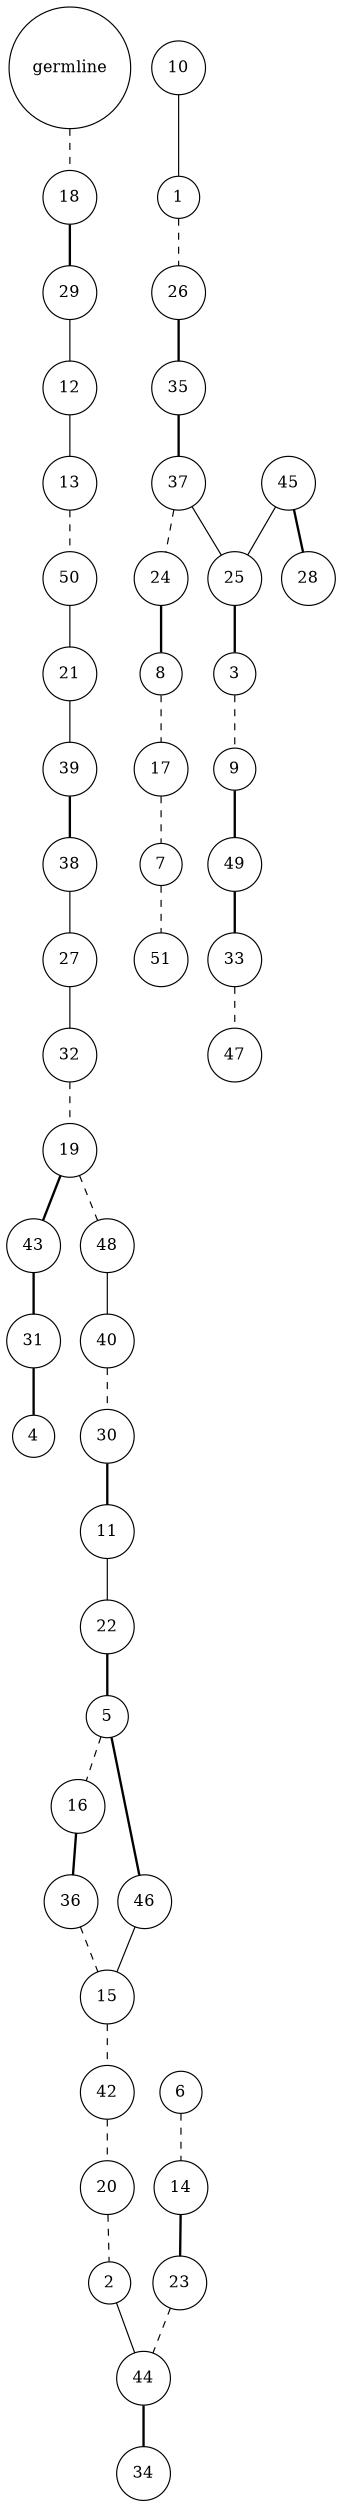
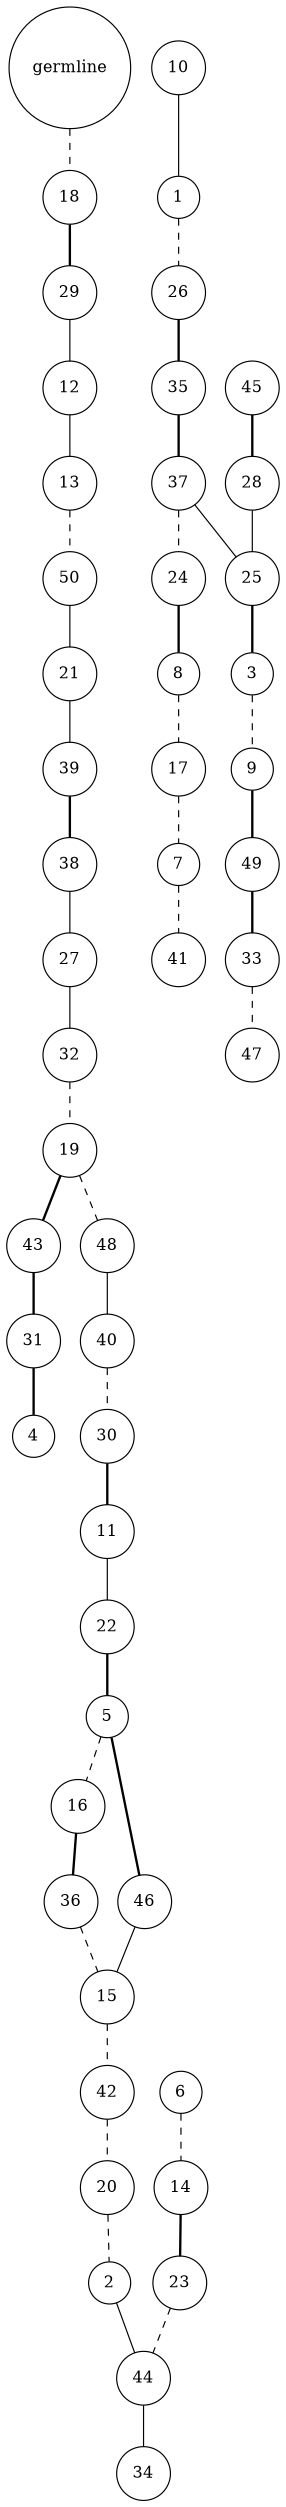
edge "45" -- "25": now "28" -- "25"
node "51": label "51" -> "41"
edge "44" -- "34": style bold -> solid
